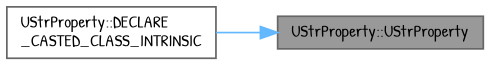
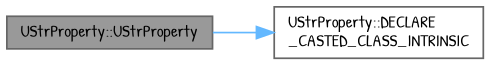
edge "UStrProperty::DECLARE _CASTED_CLASS_INTRINSIC" -> "UStrProperty::UStrProperty": reversed
